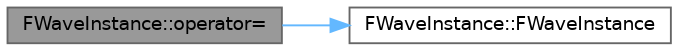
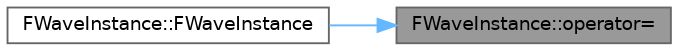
edge "FWaveInstance::operator=" -> "FWaveInstance::FWaveInstance": reversed
